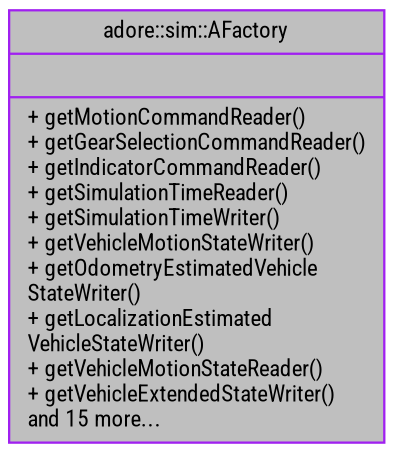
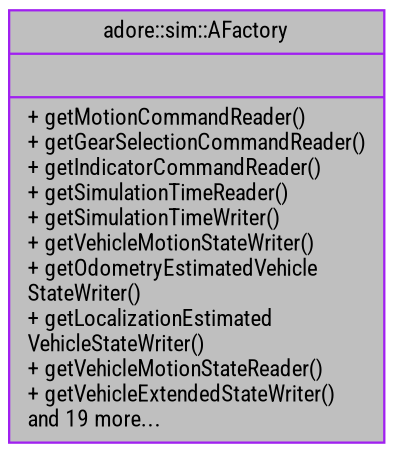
node "adore::sim::AFactory": text "and 15 more..." -> "and 19 more..."
